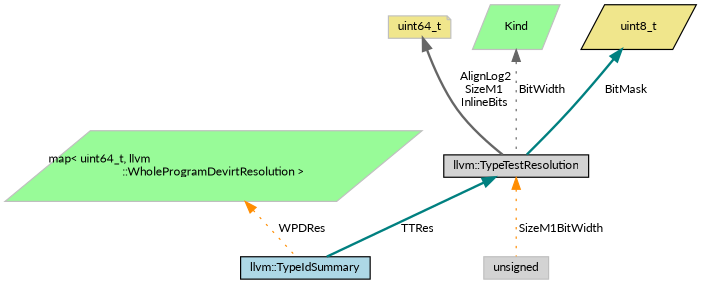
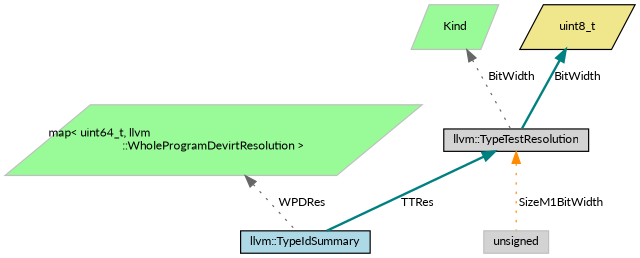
node "uint64_t": removed
edge "llvm::TypeTestResolution" -> "uint8_t": label " BitMask" -> " BitWidth"
edge "llvm::TypeIdSummary" -> "map< uint64_t, llvm ::WholeProgramDevirtResolution >": color darkorange -> gray40
